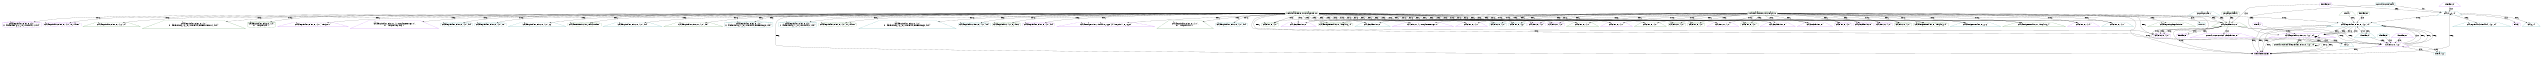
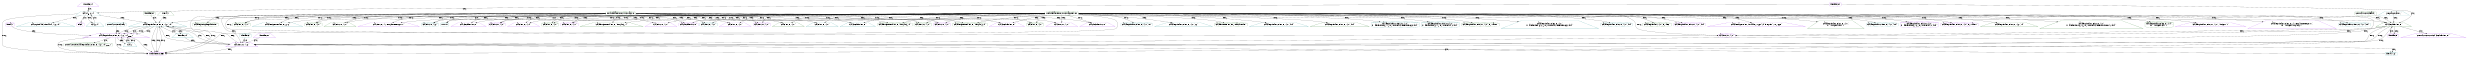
edge "(ControlStructure,break;)" -> "(Call,vd = p->d)": now "(Call,p->d)" -> "(Call,vd = p->d)"
node "(JumpTarget,default:)": label "(JumpTarget,default:)" -> "(ControlStructure,default:)"
edge "(MethodParameterIn,struct magic_set *ms)" -> "1000101": added, label "AST:"
node "(Call,file_pstring_length_size(m))": shape trapezium -> cylinder
